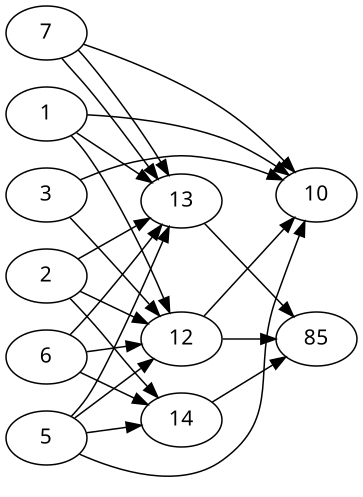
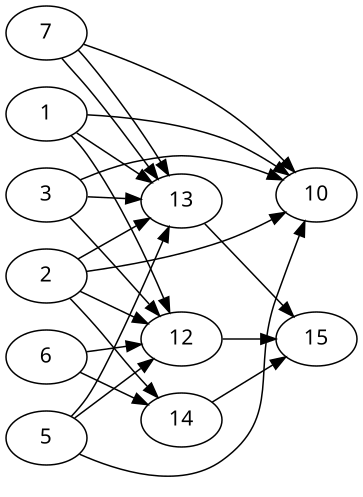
edge "12" -> "10": now "2" -> "10"
edge "6" -> "13": now "3" -> "13"
node "85": label "85" -> "15"
edge "5" -> "14": removed
